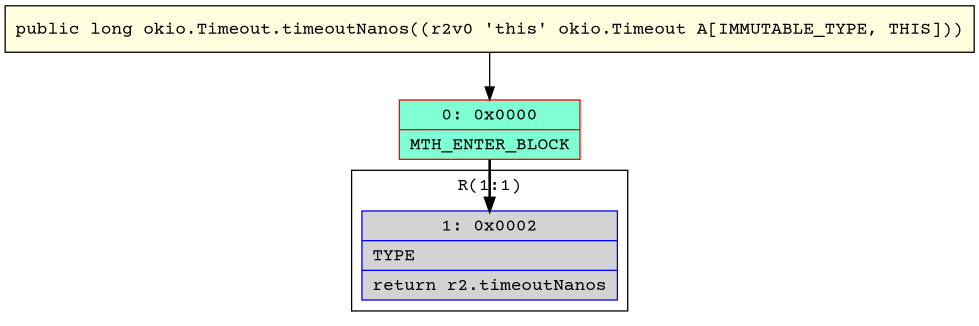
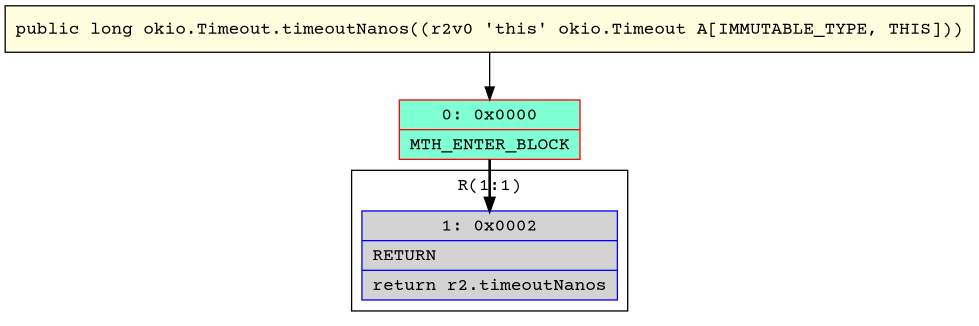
node "1: 0x0002": text "TYPE" -> "RETURN"
